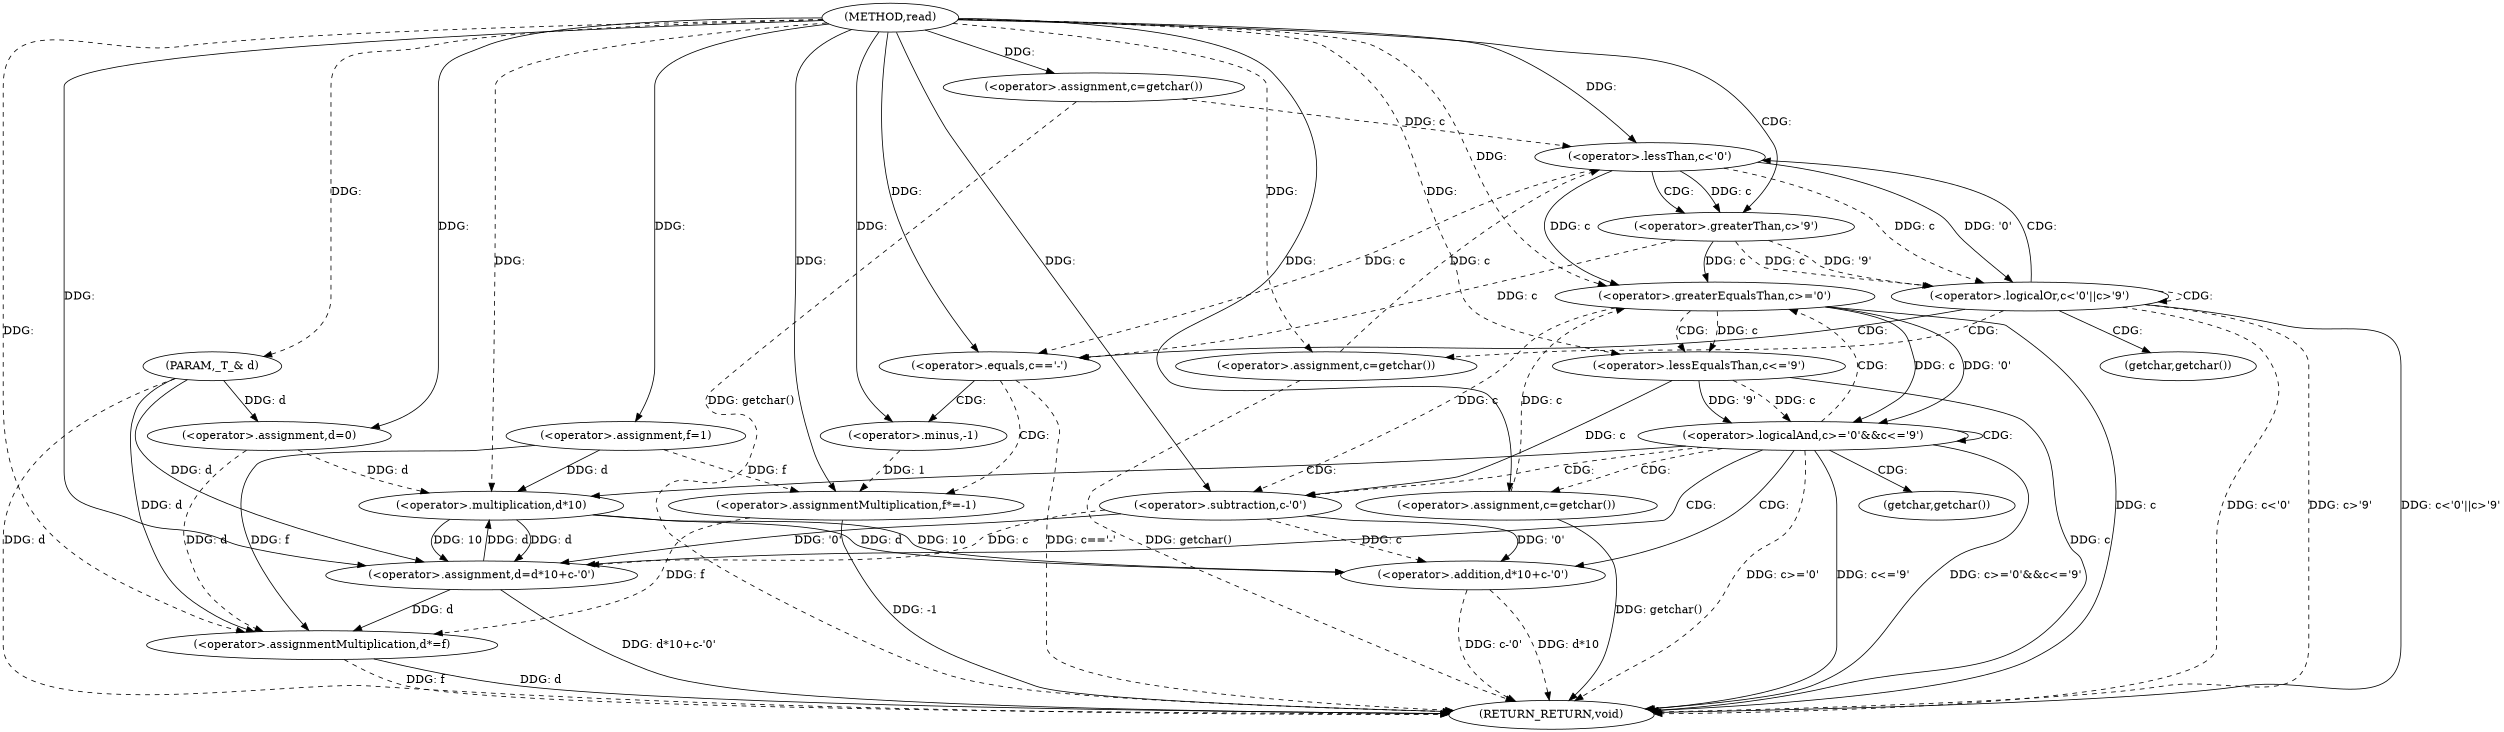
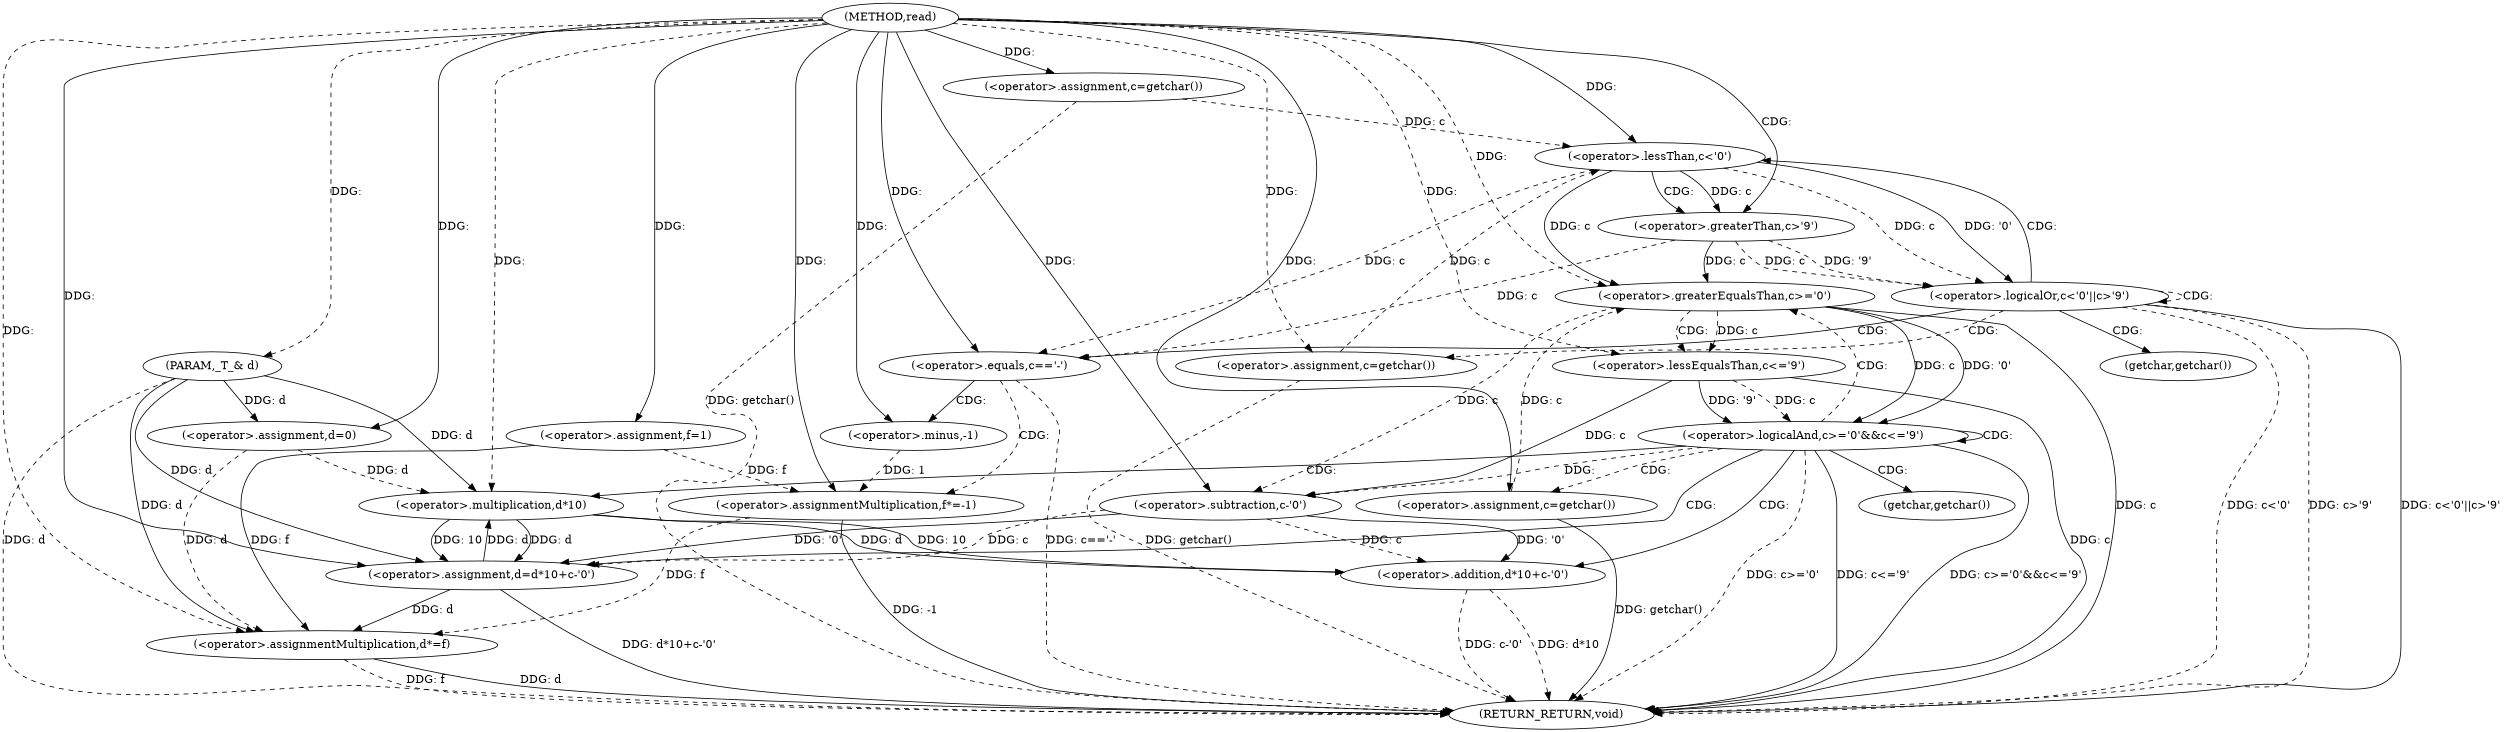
edge "(<operator>.assignment,f=1)" -> "(<operator>.multiplication,d*10)": now "(PARAM,_T_& d)" -> "(<operator>.multiplication,d*10)"
edge "(<operator>.logicalAnd,c>='0'&&c<='9')" -> "(<operator>.subtraction,c-'0')": label "CDG: " -> "DDG: "
